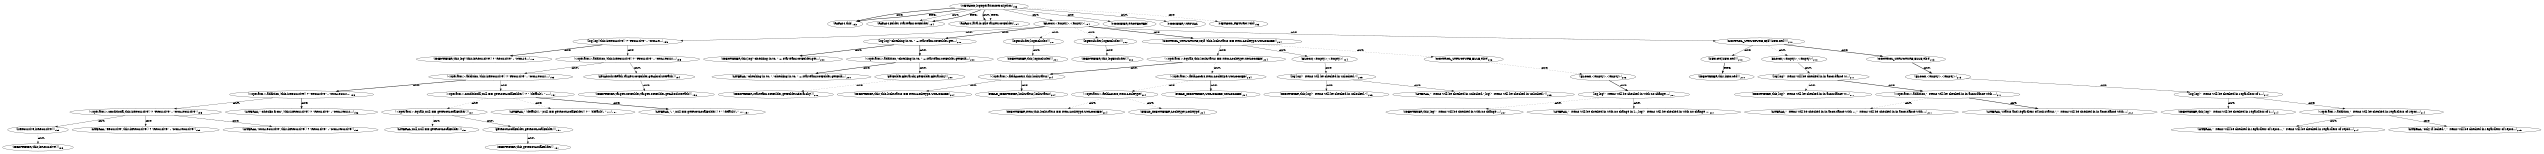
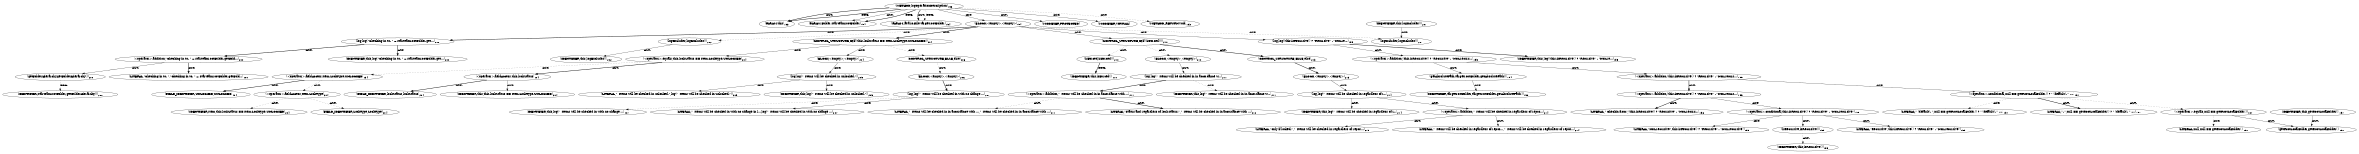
edge "(logIncludes,logIncludes())" -> "(IDENTIFIER,this,logIncludes())": reversed
edge "(CONTROL_STRUCTURE,IF,if (isForced()))" -> "(isForced,isForced())": style solid -> dotted
edge "(getFolderHierarchy,getFolderHierarchy())" -> "(IDENTIFIER,starteamrootFolder,getFolderHierarchy())": label "AST: " -> "DDG: "
edge "(getRootLocalFolder,getRootLocalFolder())" -> "(IDENTIFIER,this,getRootLocalFolder())": reversed
